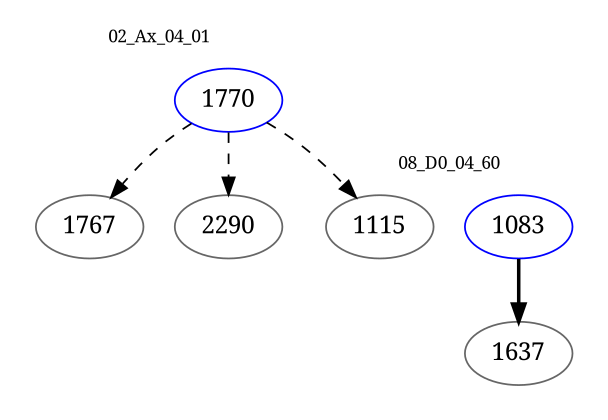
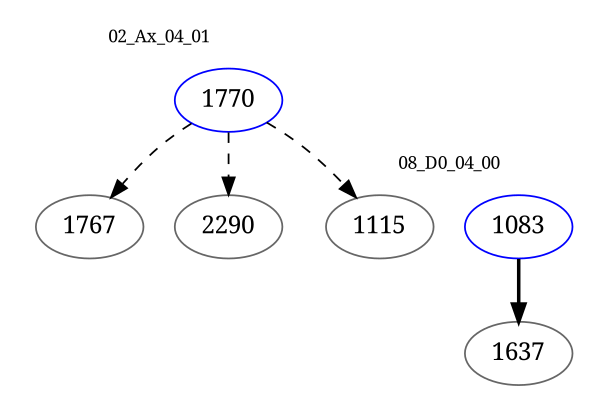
cluster "08_D0_04_60": label "08_D0_04_60" -> "08_D0_04_00"
